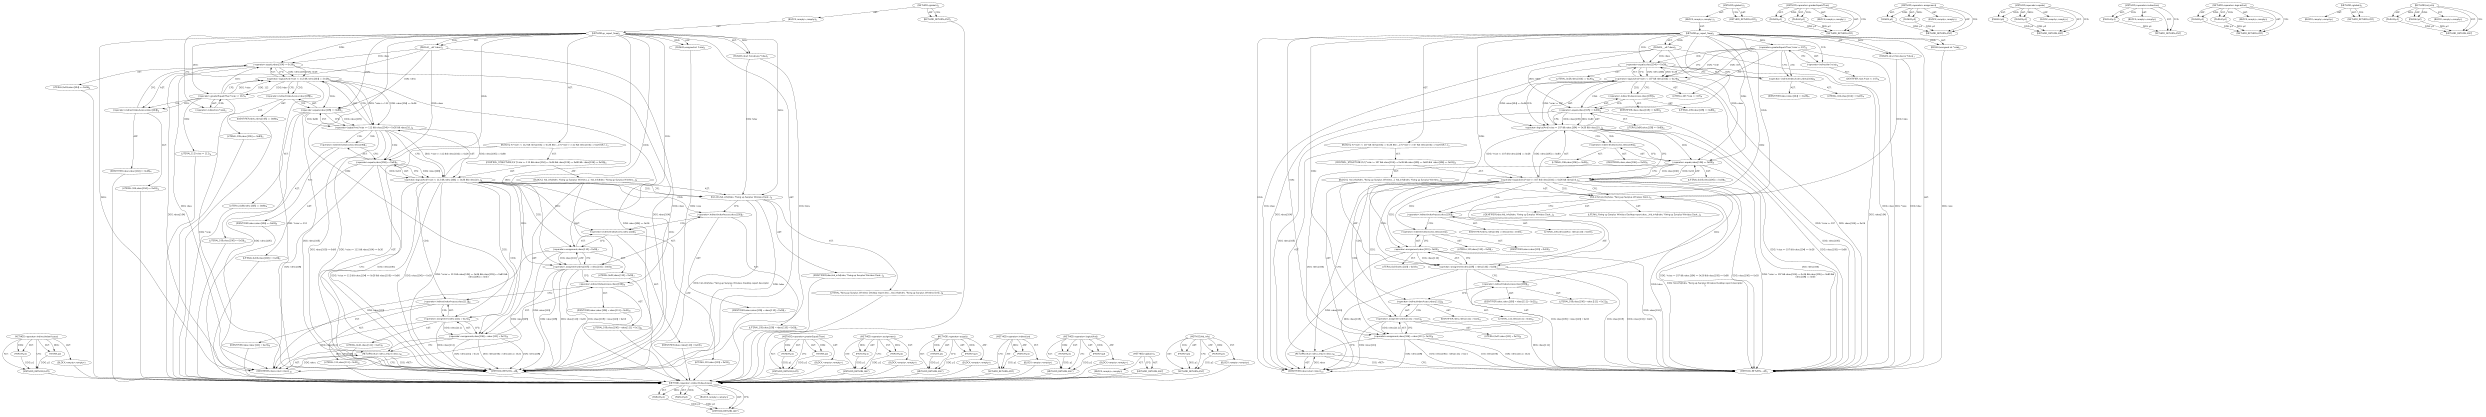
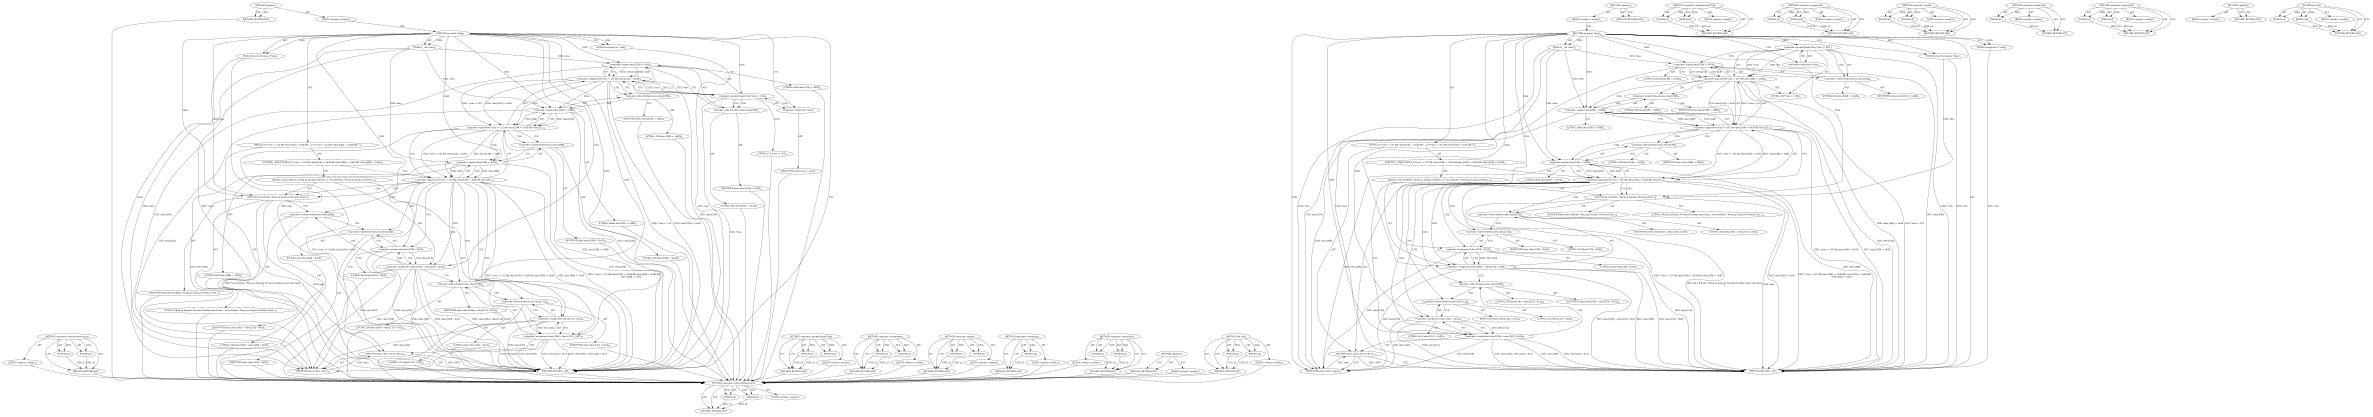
node "(IDENTIFIER,rsize,*rsize >= 107)": removed
node "(IDENTIFIER,rsize,*rsize >= 112)": added
